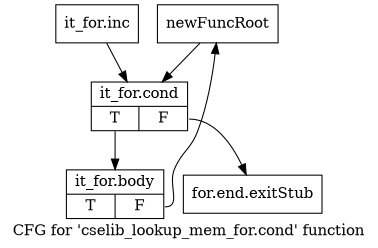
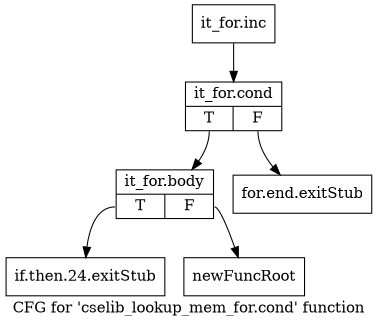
edge "newFuncRoot" -> "it_for.cond": removed
node "if.then.24.exitStub": added
